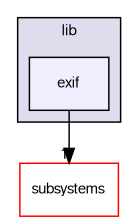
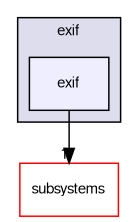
cluster "lib": label "lib" -> "exif"
